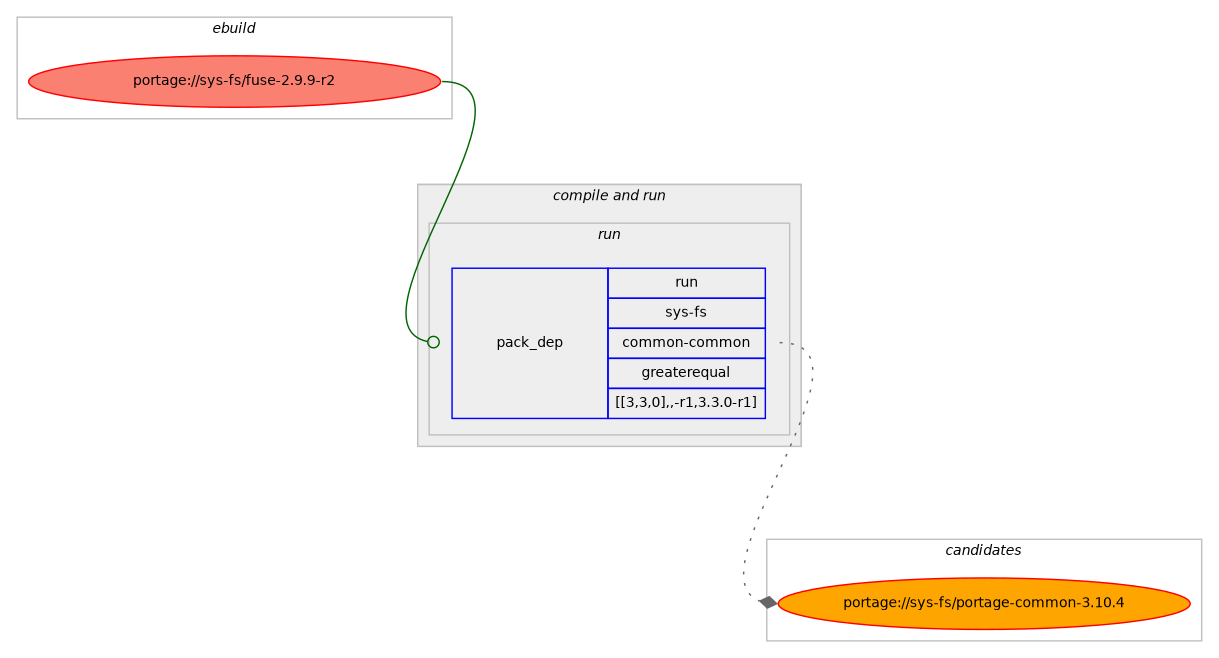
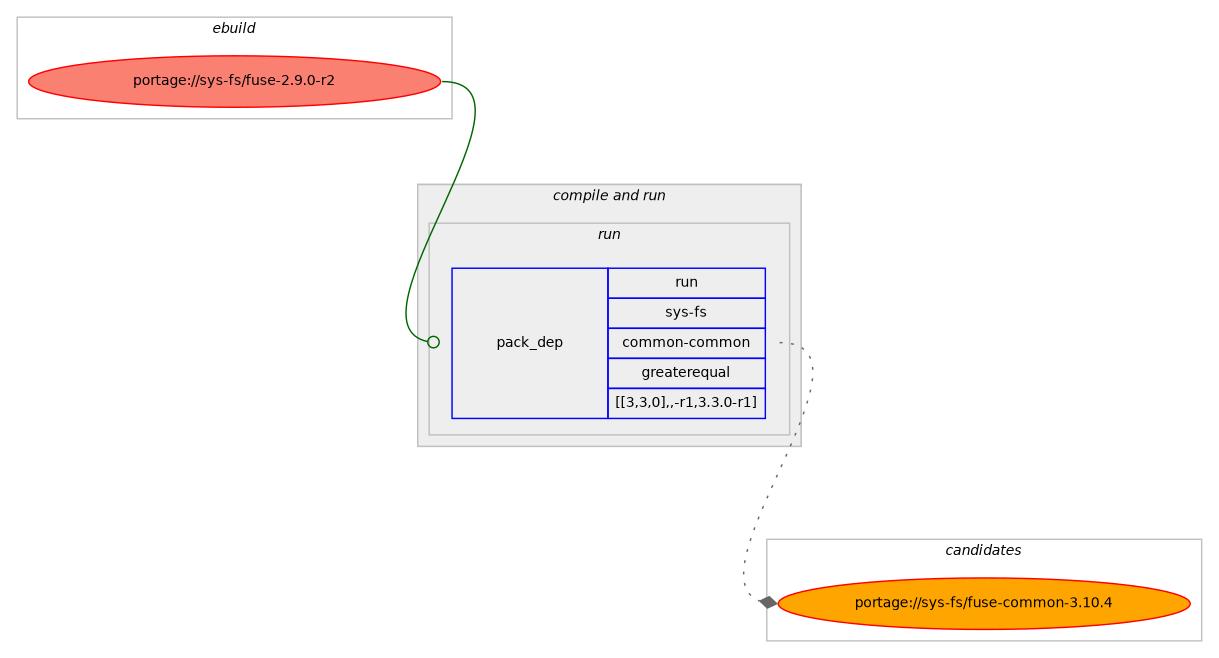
node "portage://sys-fs/fuse-2.9.9-r2": label "portage://sys-fs/fuse-2.9.9-r2" -> "portage://sys-fs/fuse-2.9.0-r2"
node "portage://sys-fs/portage-common-3.10.4": label "portage://sys-fs/portage-common-3.10.4" -> "portage://sys-fs/fuse-common-3.10.4"
